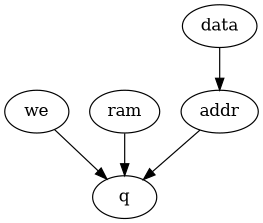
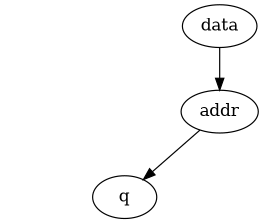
node "we": removed
node "ram": removed
